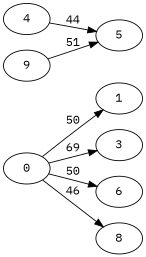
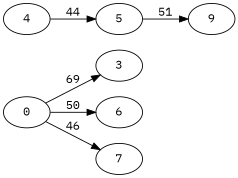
edge "9" -> "5": reversed
node "1": removed
node "8": label "8" -> "7"
